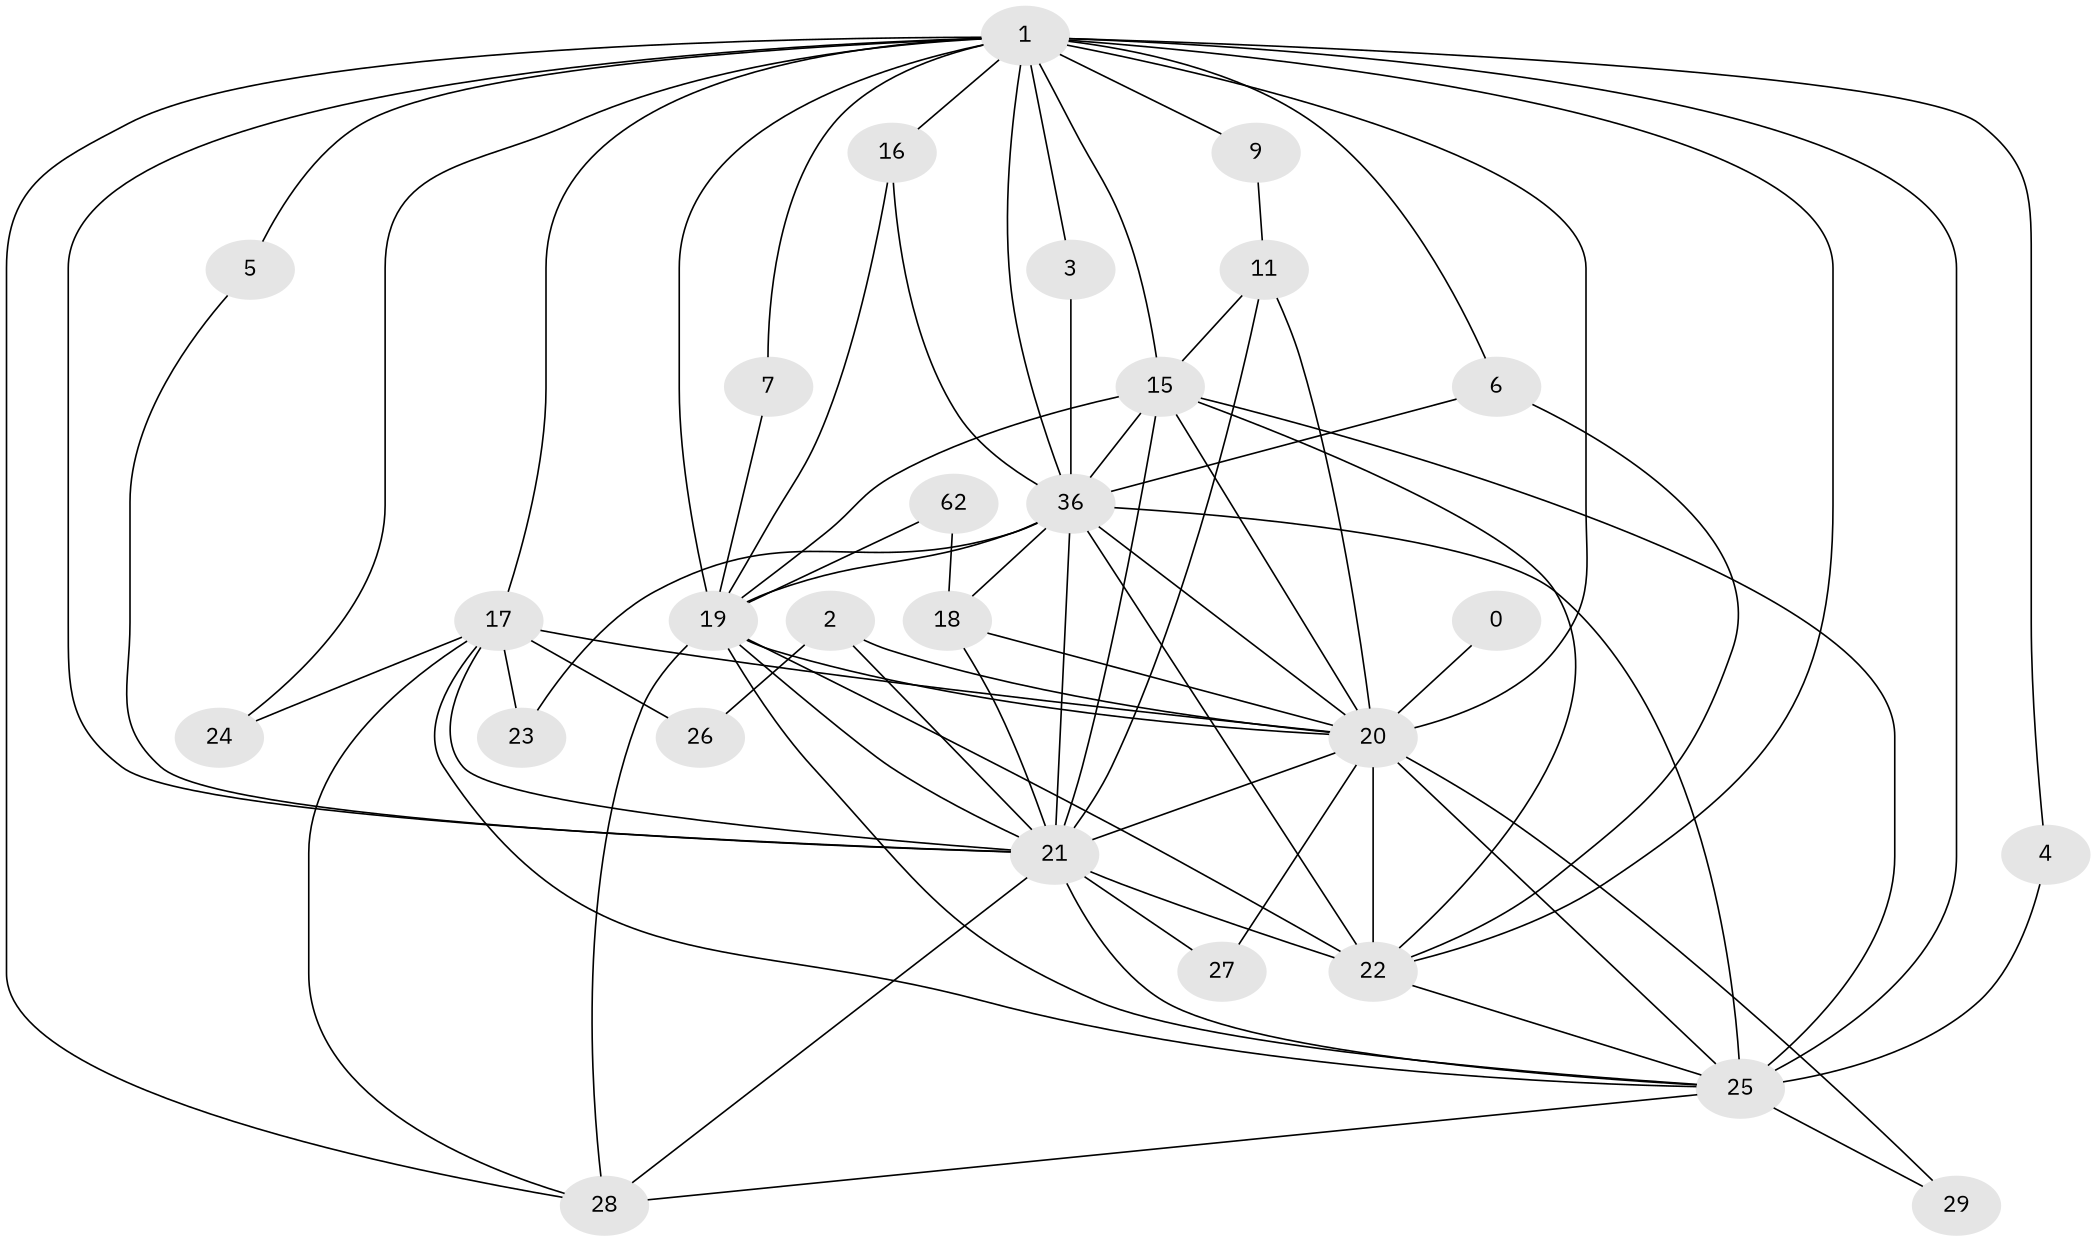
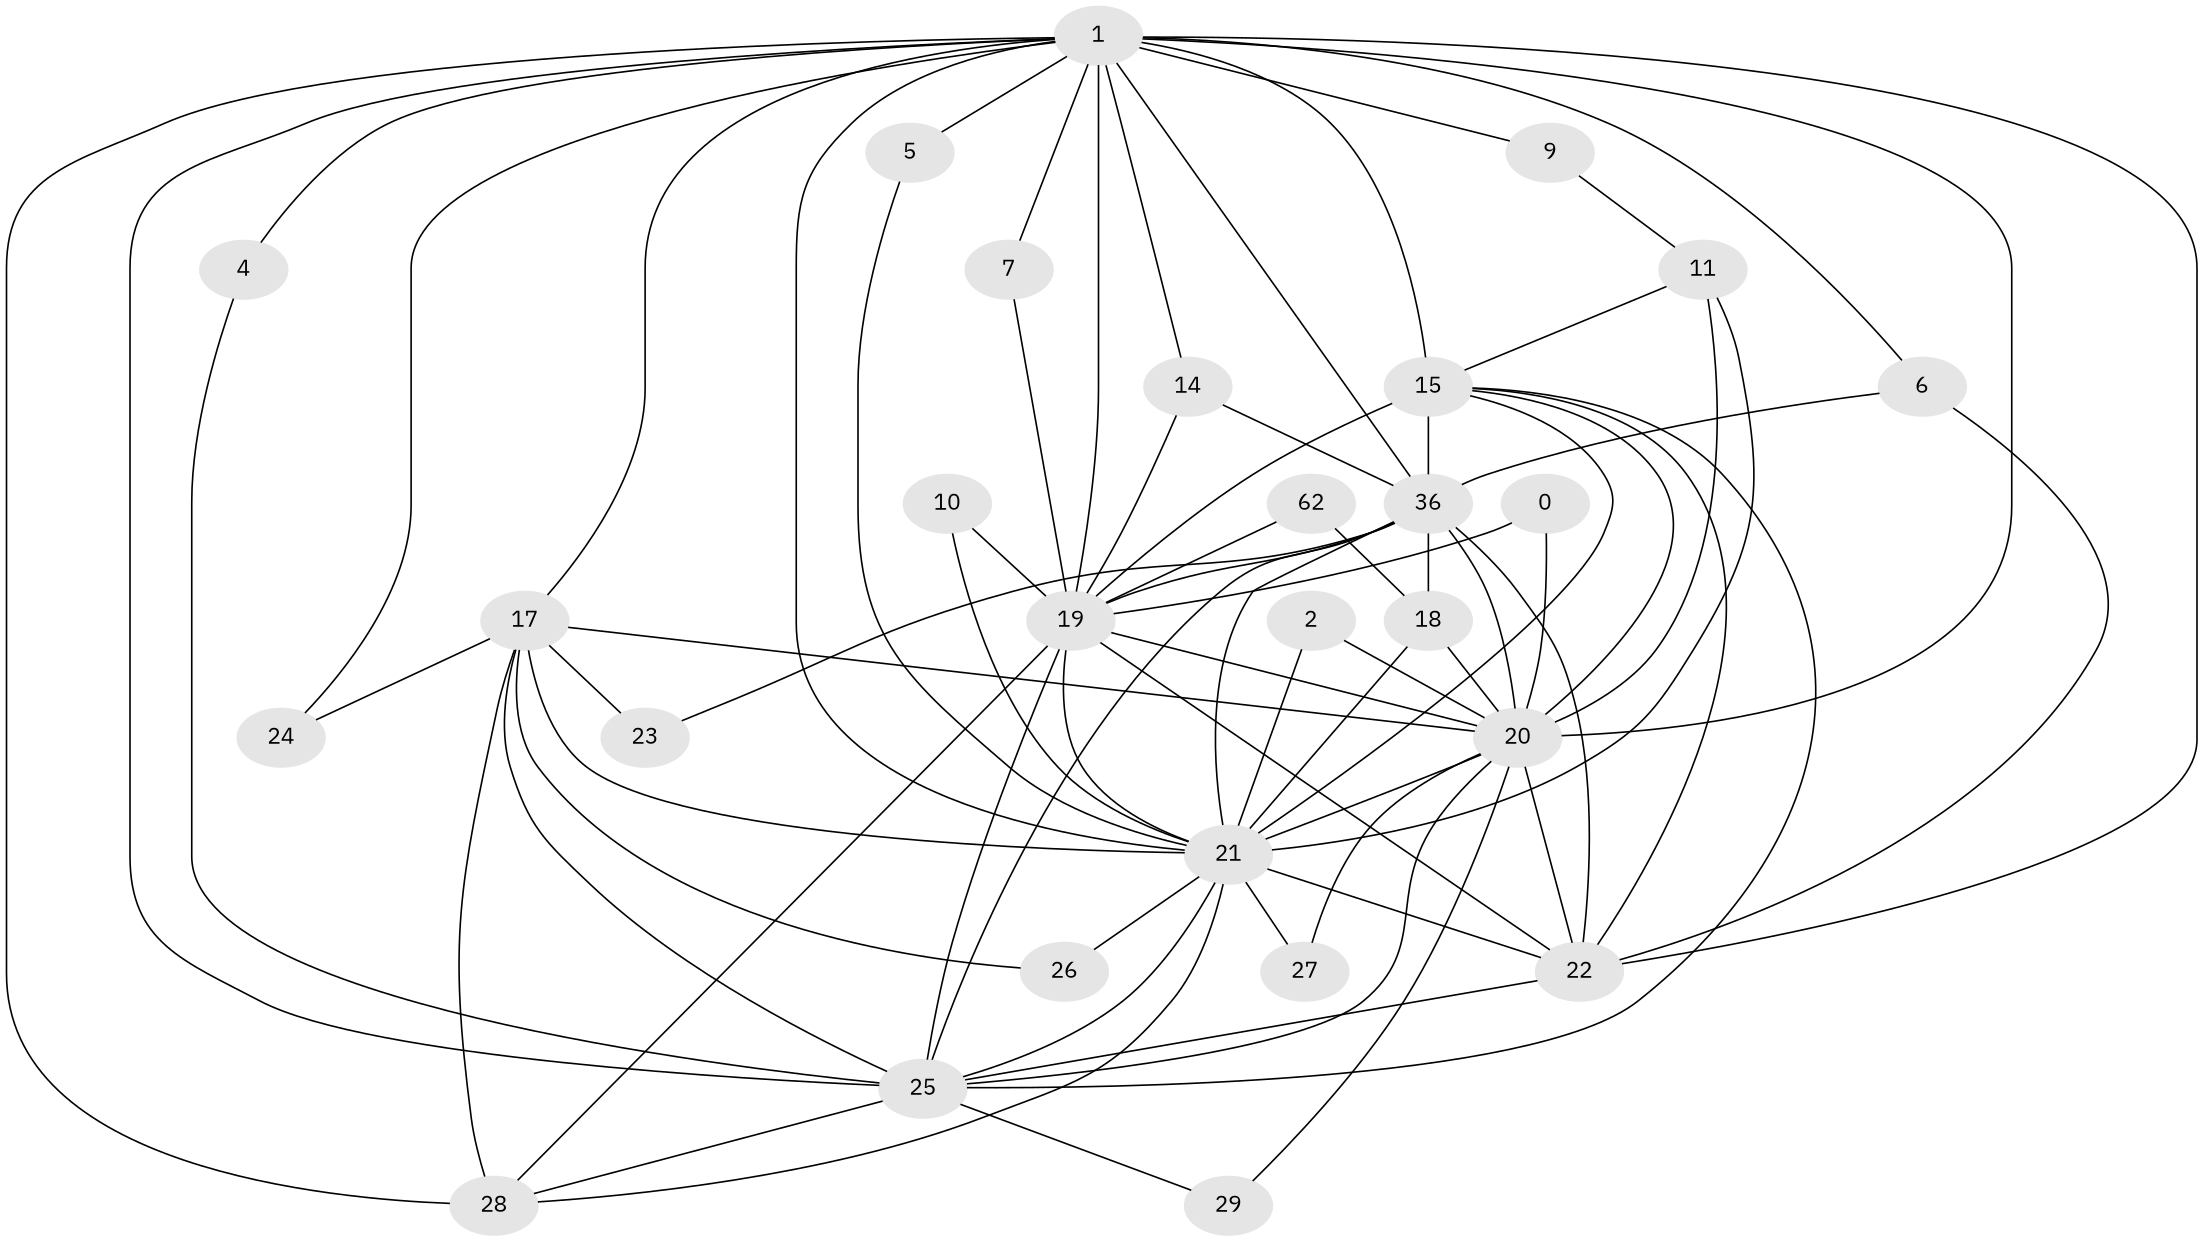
node "16": label "16" -> "14"
node "3": removed
node "10": added
edge "0" -- "19": added
edge "2" -- "26": now "21" -- "26"
